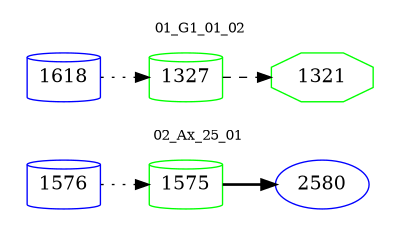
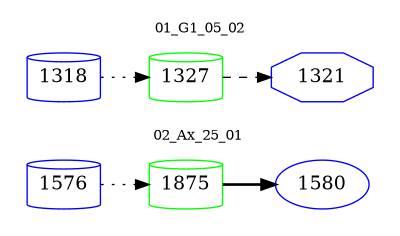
cluster "01_G1_01_02": label "01_G1_01_02" -> "01_G1_05_02"
node "1618": label "1618" -> "1318"
node "1321": color green -> blue
node "1575": label "1575" -> "1875"
node "2580": label "2580" -> "1580"
